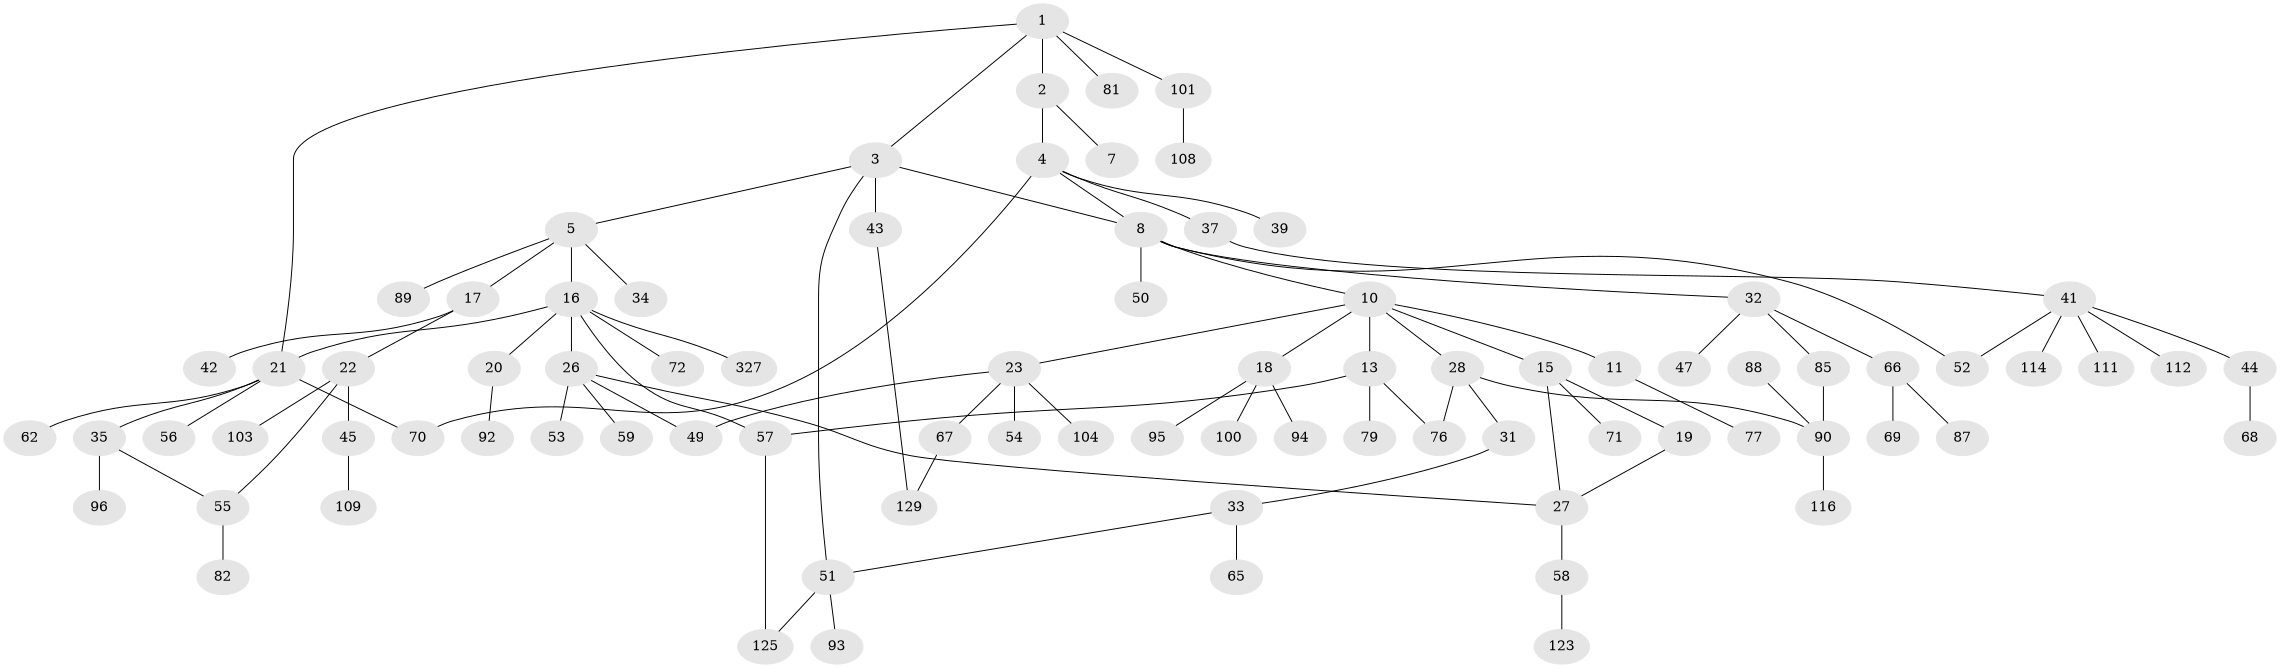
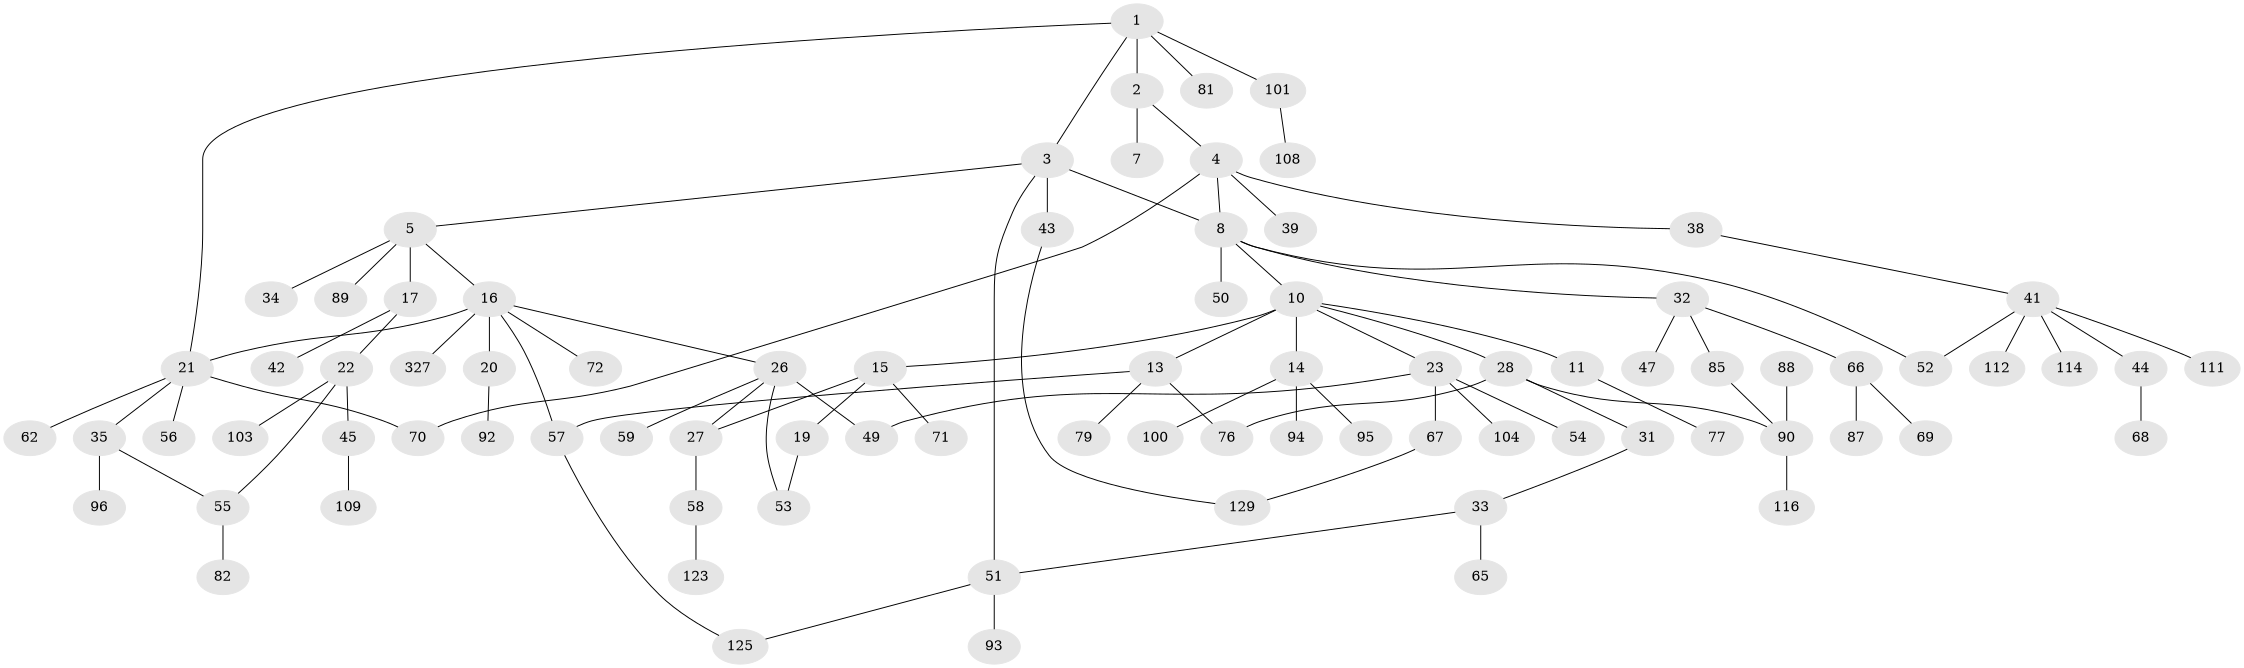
node "37": label "37" -> "38"
node "18": label "18" -> "14"
edge "19" -- "27": now "19" -- "53"
